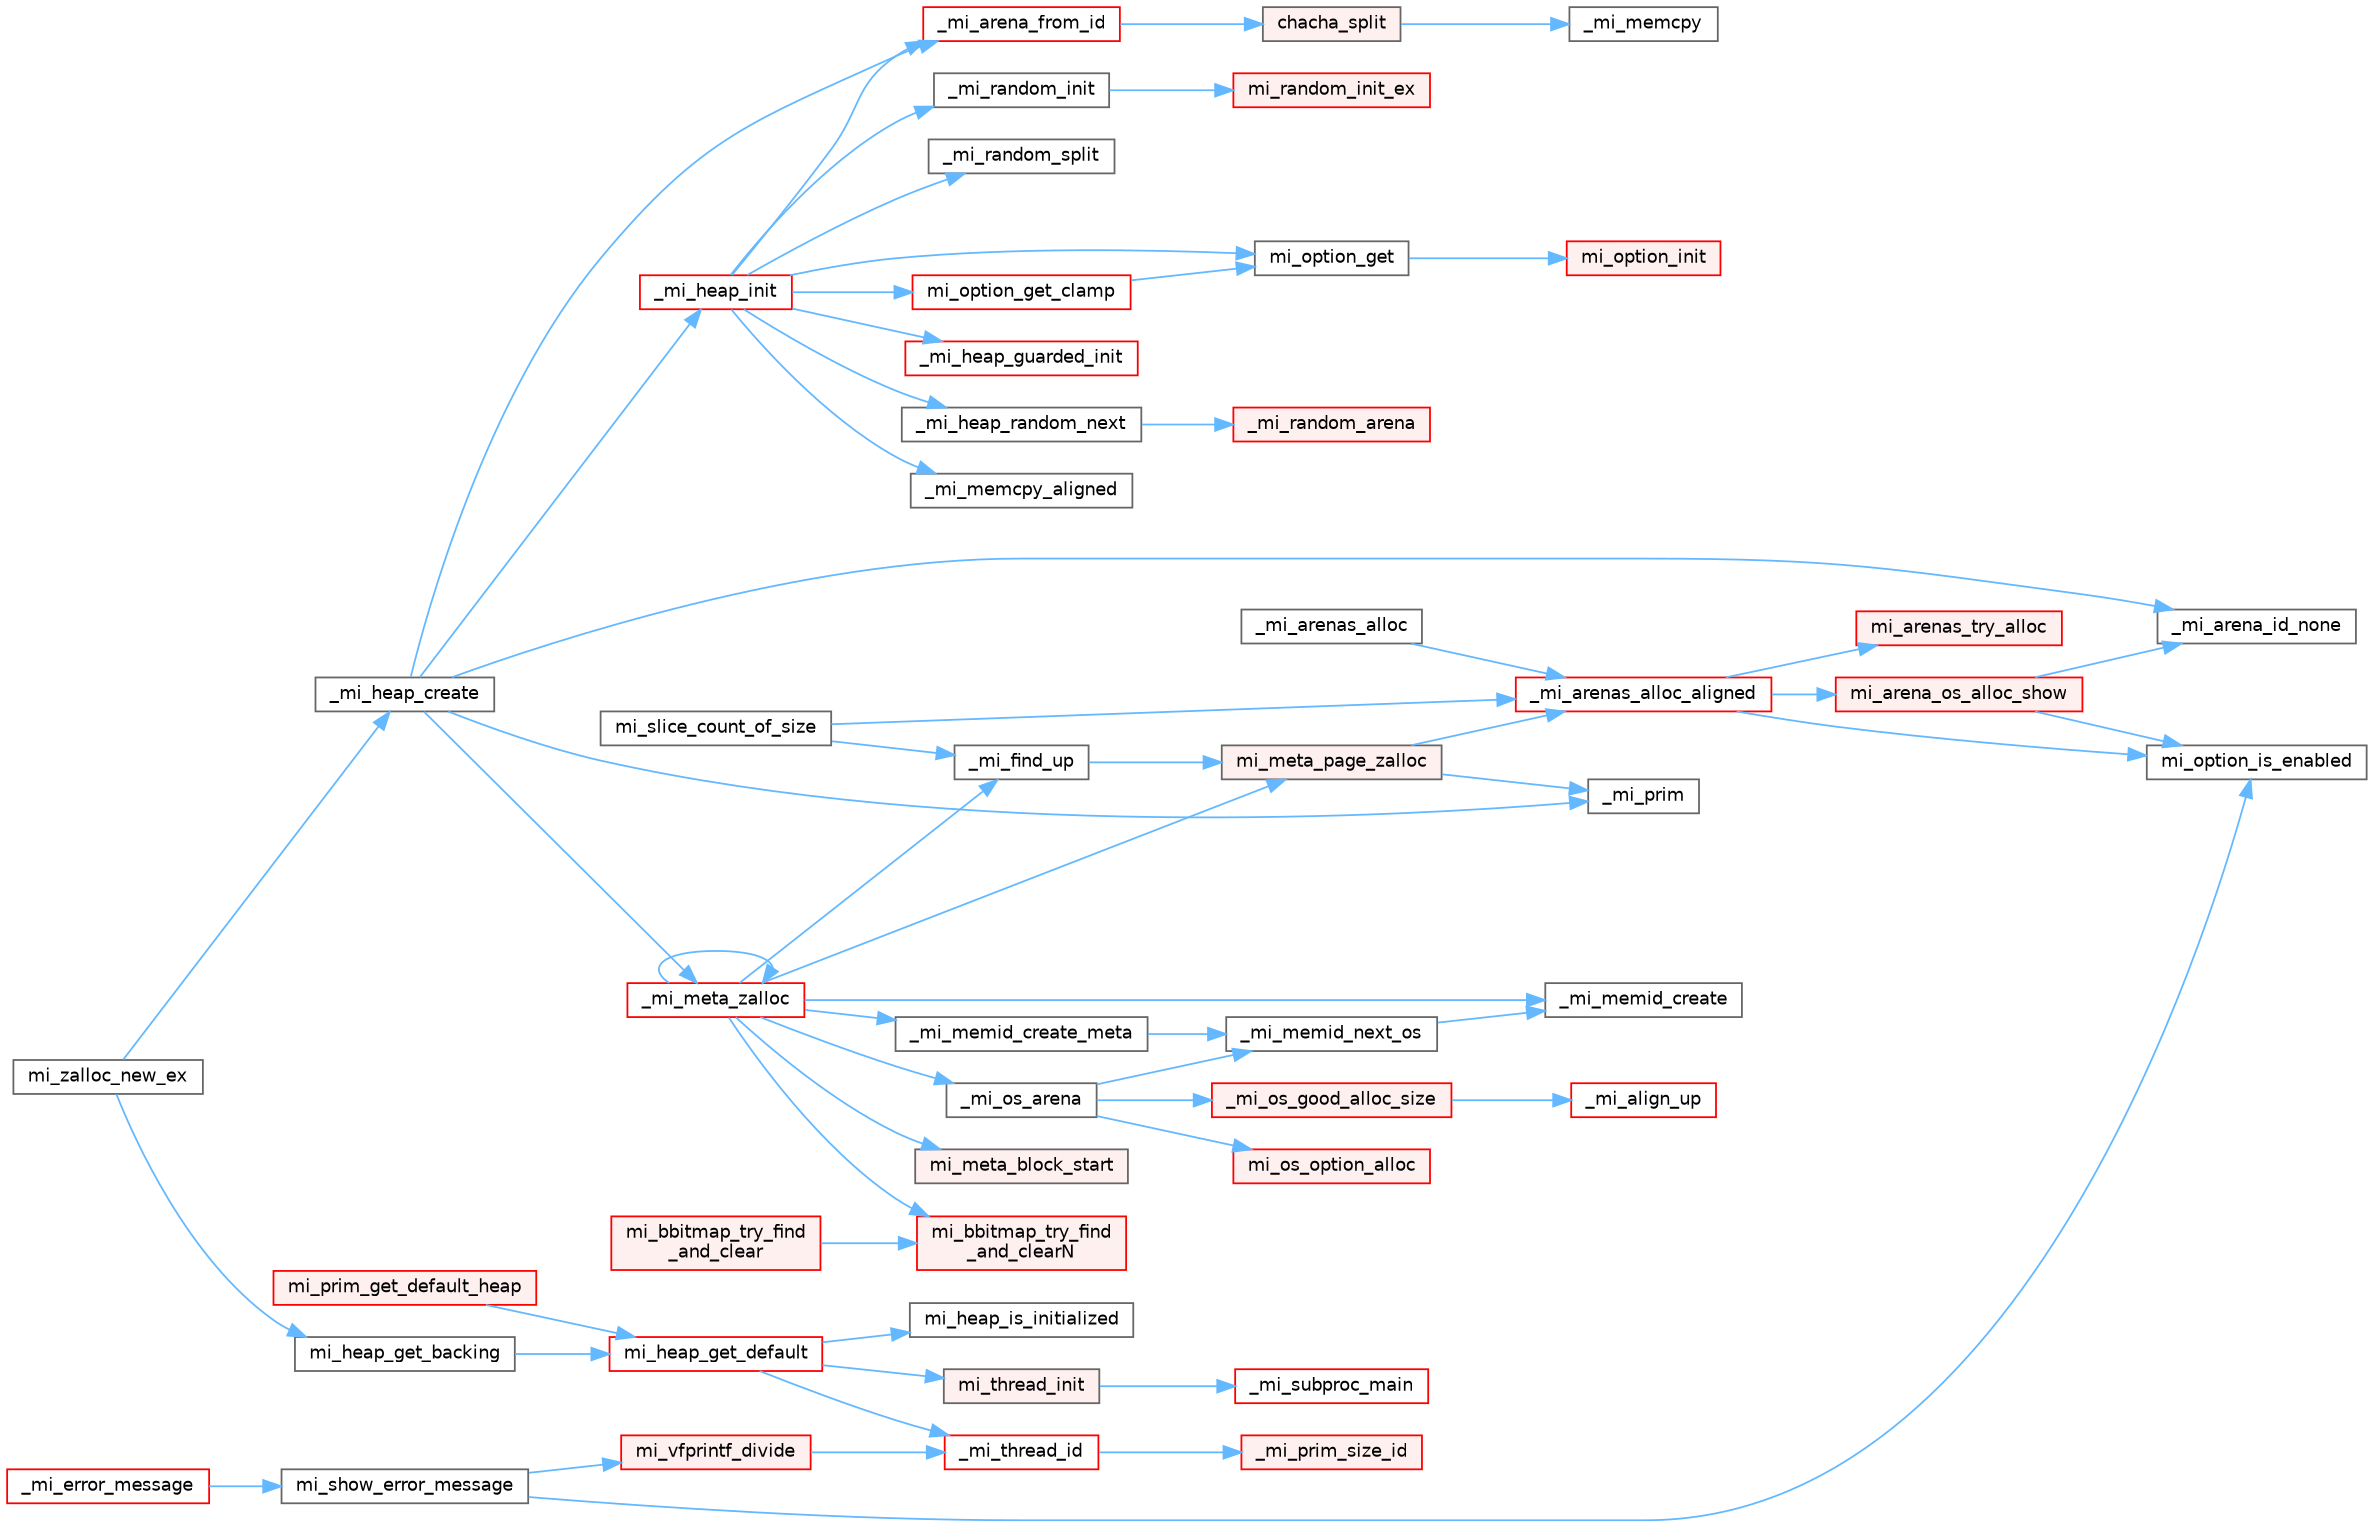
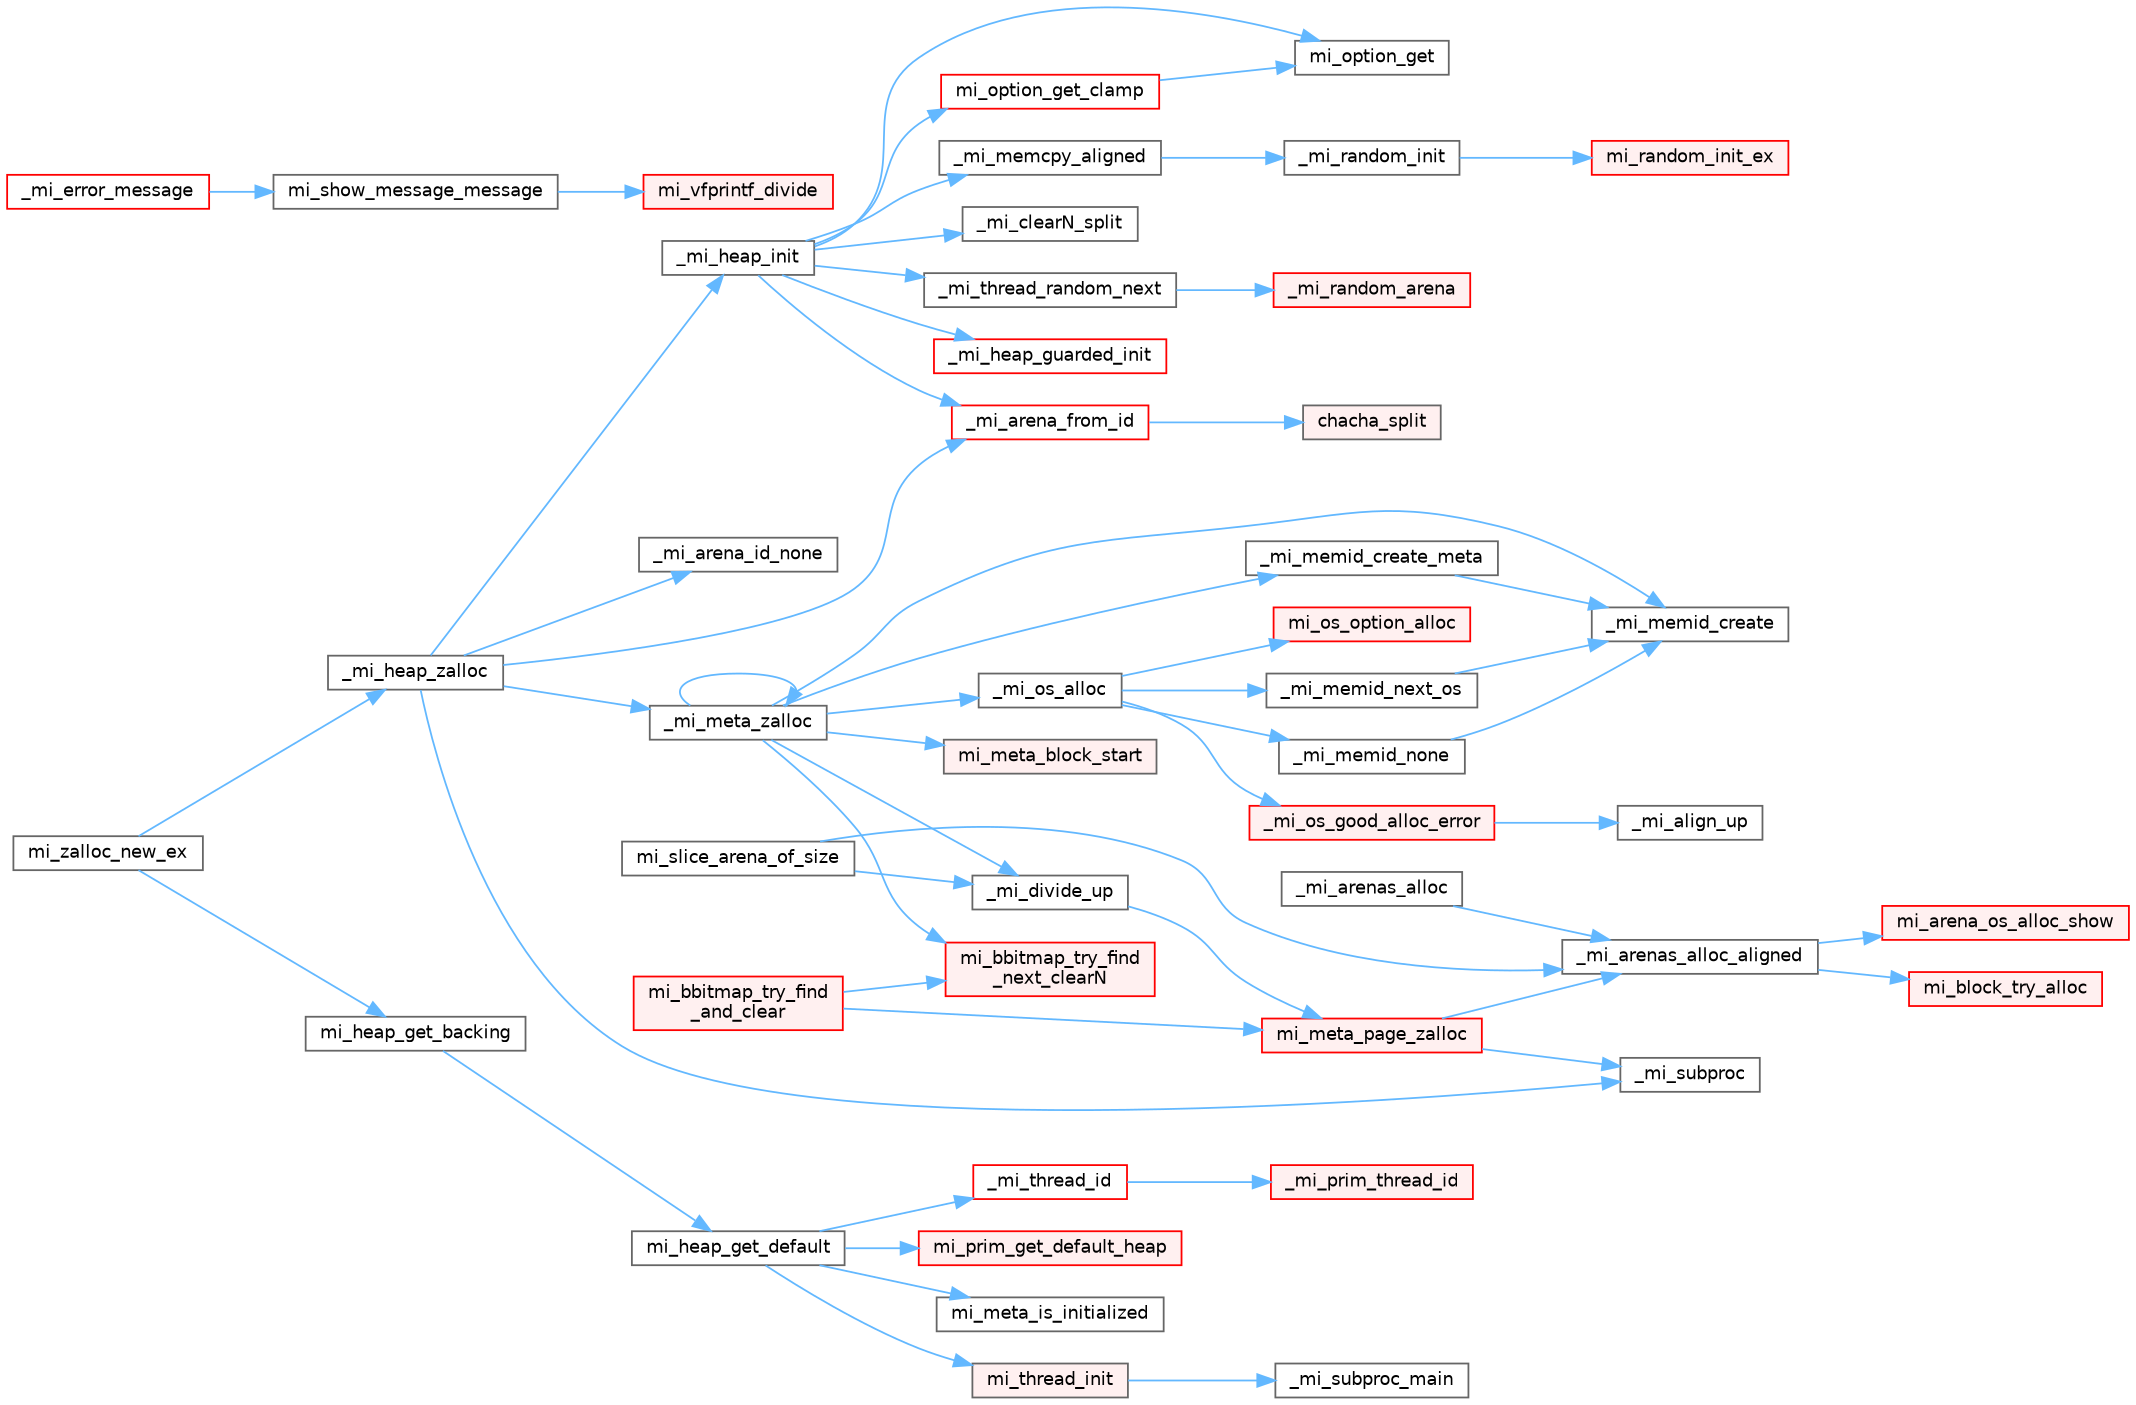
node "_mi_memcpy": removed
node "_mi_random_split": label "_mi_random_split" -> "_mi_clearN_split"
edge "_mi_heap_init" -> "_mi_random_init": now "_mi_memcpy_aligned" -> "_mi_random_init"
node "mi_option_init": removed
node "_mi_heap_init": color red -> grey40
node "_mi_heap_random_next": label "_mi_heap_random_next" -> "_mi_thread_random_next"
node "mi_arenas_try_alloc": label "mi_arenas_try_alloc" -> "mi_block_try_alloc"
edge "mi_arena_os_alloc_show" -> "_mi_arena_id_none": removed
node "_mi_heap_create": label "_mi_heap_create" -> "_mi_heap_zalloc"
node "_mi_arenas_alloc_aligned": color red -> grey40
node "mi_slice_count_of_size": label "mi_slice_count_of_size" -> "mi_slice_arena_of_size"
node "_mi_memid_none": added
node "_mi_find_up": label "_mi_find_up" -> "_mi_divide_up"
node "mi_meta_page_zalloc": color grey40 -> red
node "mi_option_is_enabled": removed
node "_mi_prim": label "_mi_prim" -> "_mi_subproc"
edge "_mi_meta_zalloc" -> "mi_meta_page_zalloc": now "mi_bbitmap_try_find _and_clear" -> "mi_meta_page_zalloc"
node "_mi_meta_zalloc": color red -> grey40
edge "_mi_memid_create_meta" -> "_mi_memid_next_os": now "_mi_memid_create_meta" -> "_mi_memid_create"
node "_mi_os_arena": label "_mi_os_arena" -> "_mi_os_alloc"
node "_mi_os_good_alloc_size": label "_mi_os_good_alloc_size" -> "_mi_os_good_alloc_error"
node "_mi_align_up": color red -> grey40
node "mi_bbitmap_try_find _and_clearN": label "mi_bbitmap_try_find _and_clearN" -> "mi_bbitmap_try_find _next_clearN"
edge "mi_prim_get_default_heap" -> "mi_heap_get_default": reversed
node "mi_heap_is_initialized": label "mi_heap_is_initialized" -> "mi_meta_is_initialized"
node "mi_heap_get_default": color red -> grey40
node "_mi_subproc_main": color red -> grey40
edge "mi_vfprintf_divide" -> "_mi_thread_id": removed
node "_mi_prim_size_id": label "_mi_prim_size_id" -> "_mi_prim_thread_id"
node "mi_show_error_message": label "mi_show_error_message" -> "mi_show_message_message"
